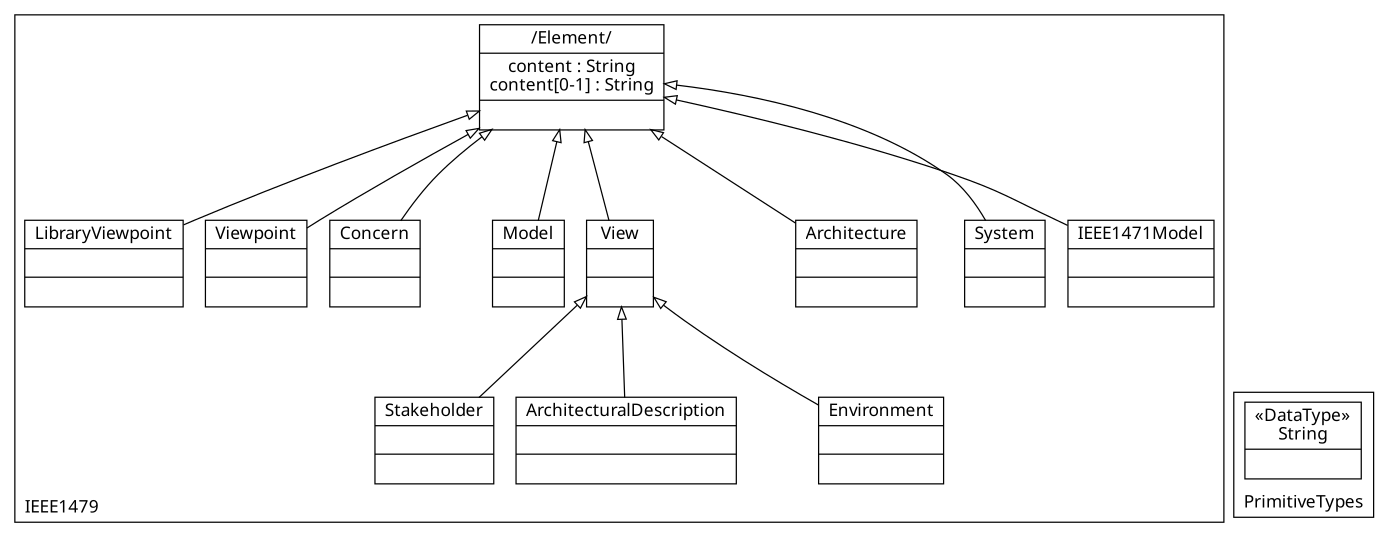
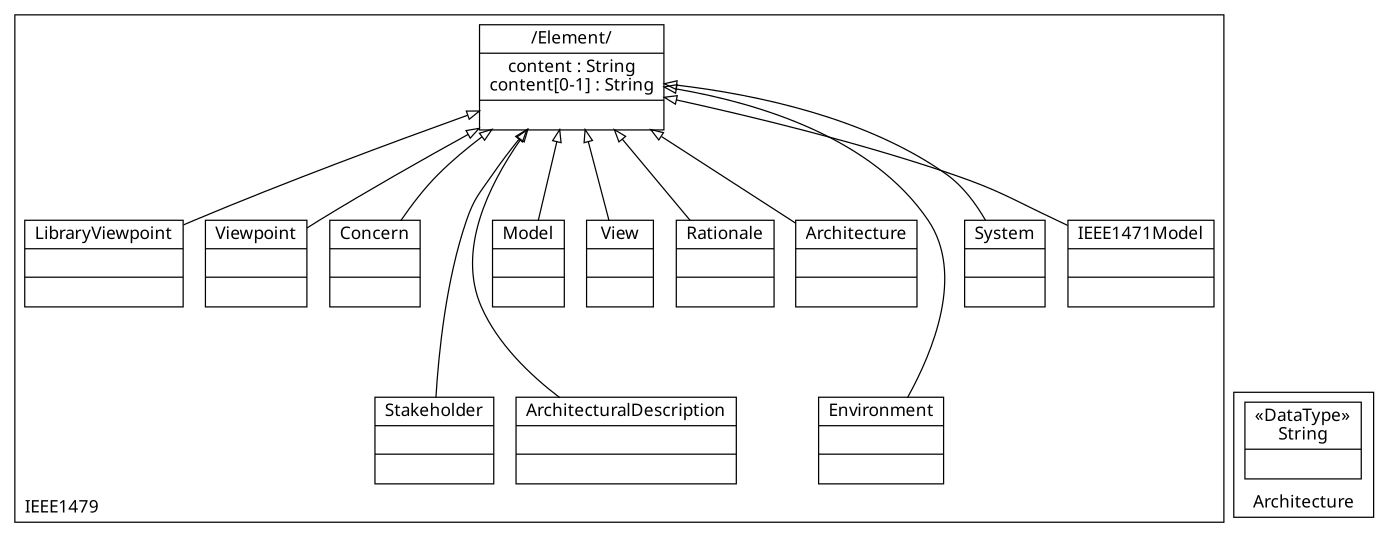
node "Rationale": added
edge "Stakeholder" -> "View": now "Stakeholder" -> "/Element/"
edge "Environment" -> "View": now "Environment" -> "/Element/"
edge "ArchitecturalDescription" -> "View": now "ArchitecturalDescription" -> "/Element/"
cluster "PrimitiveTypes": label "PrimitiveTypes" -> "Architecture"
